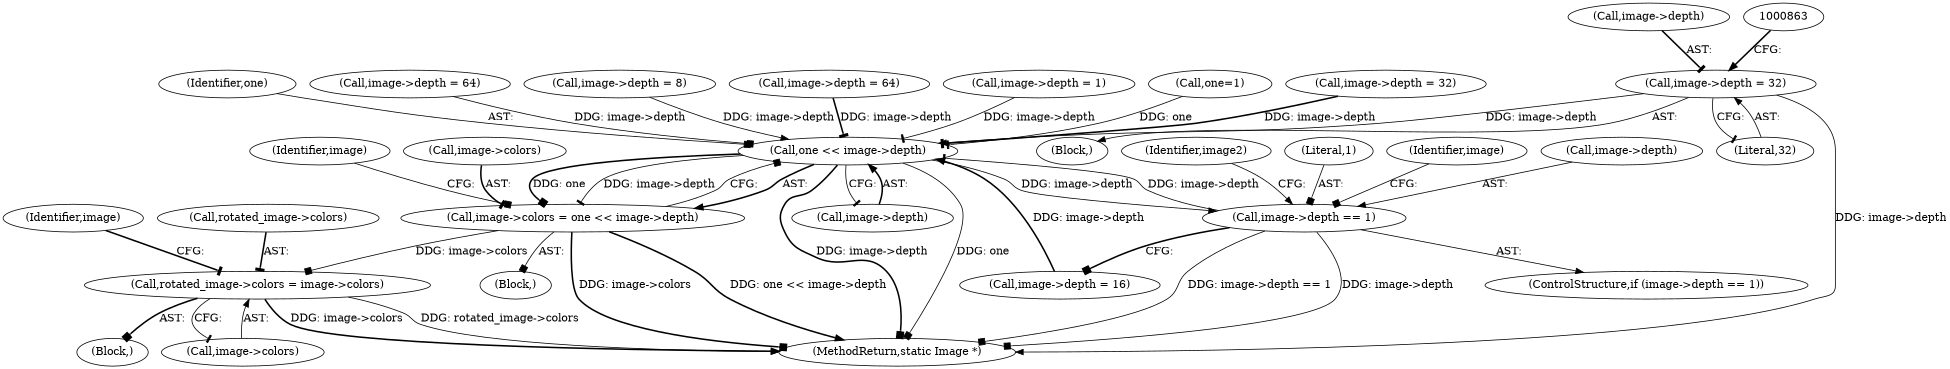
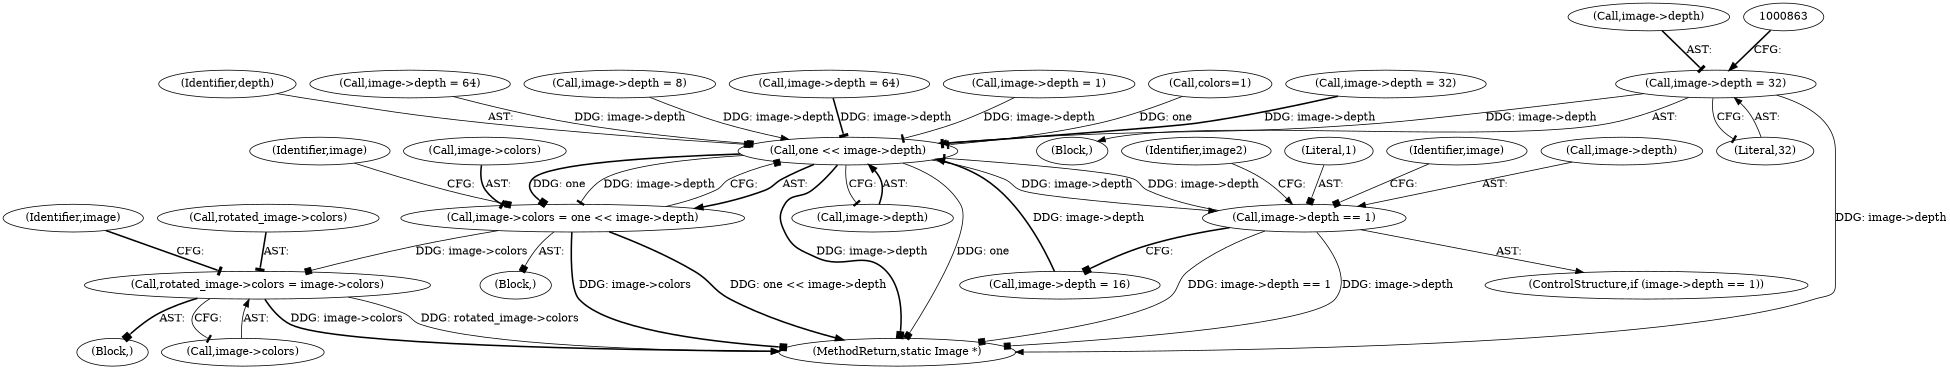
node "(Identifier,one)": label "(Identifier,one)" -> "(Identifier,depth)"
node "(Call,one=1)": label "(Call,one=1)" -> "(Call,colors=1)"
